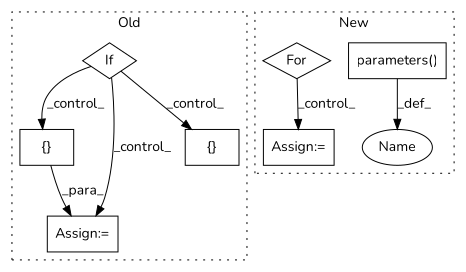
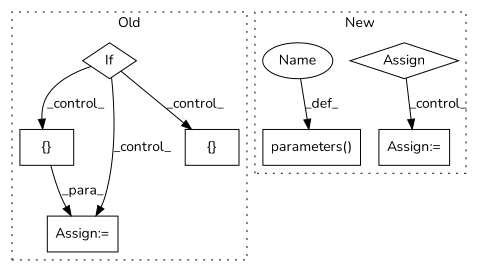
node "For": label "For" -> "Assign"
edge "parameters()" -> "Name": reversed
